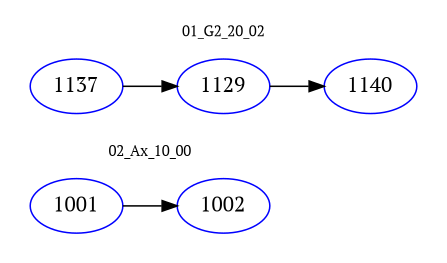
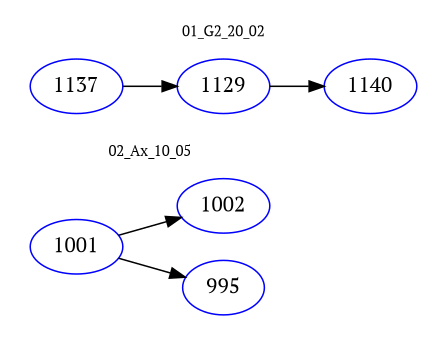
cluster "02_Ax_10_00": label "02_Ax_10_00" -> "02_Ax_10_05"
node "995": added
